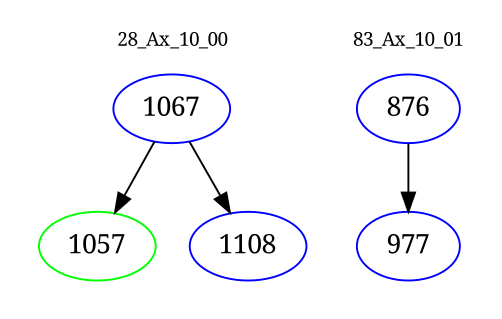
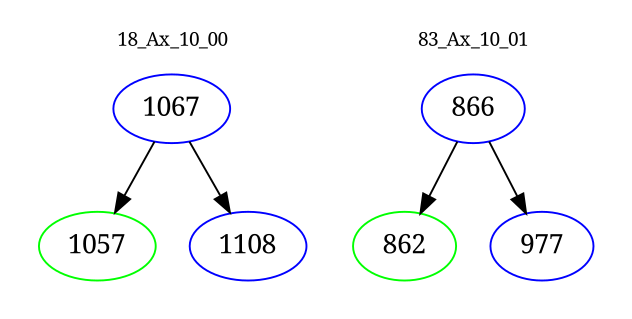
cluster "28_Ax_10_00": label "28_Ax_10_00" -> "18_Ax_10_00"
node "876": label "876" -> "866"
node "862": added
